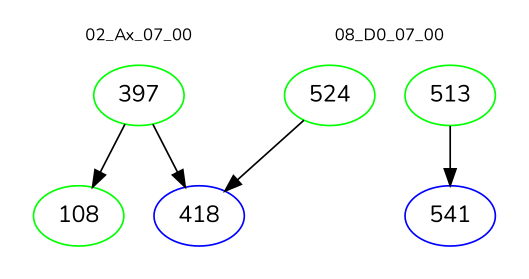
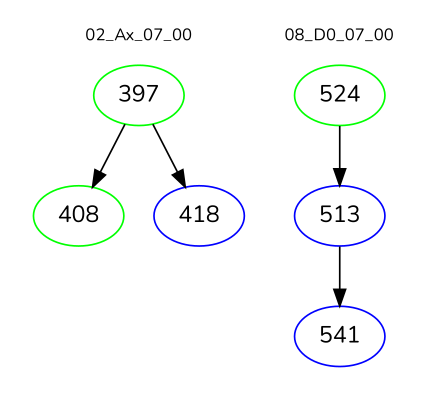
node "513": color green -> blue
edge "524" -> "418": now "524" -> "513"
node "108": label "108" -> "408"
